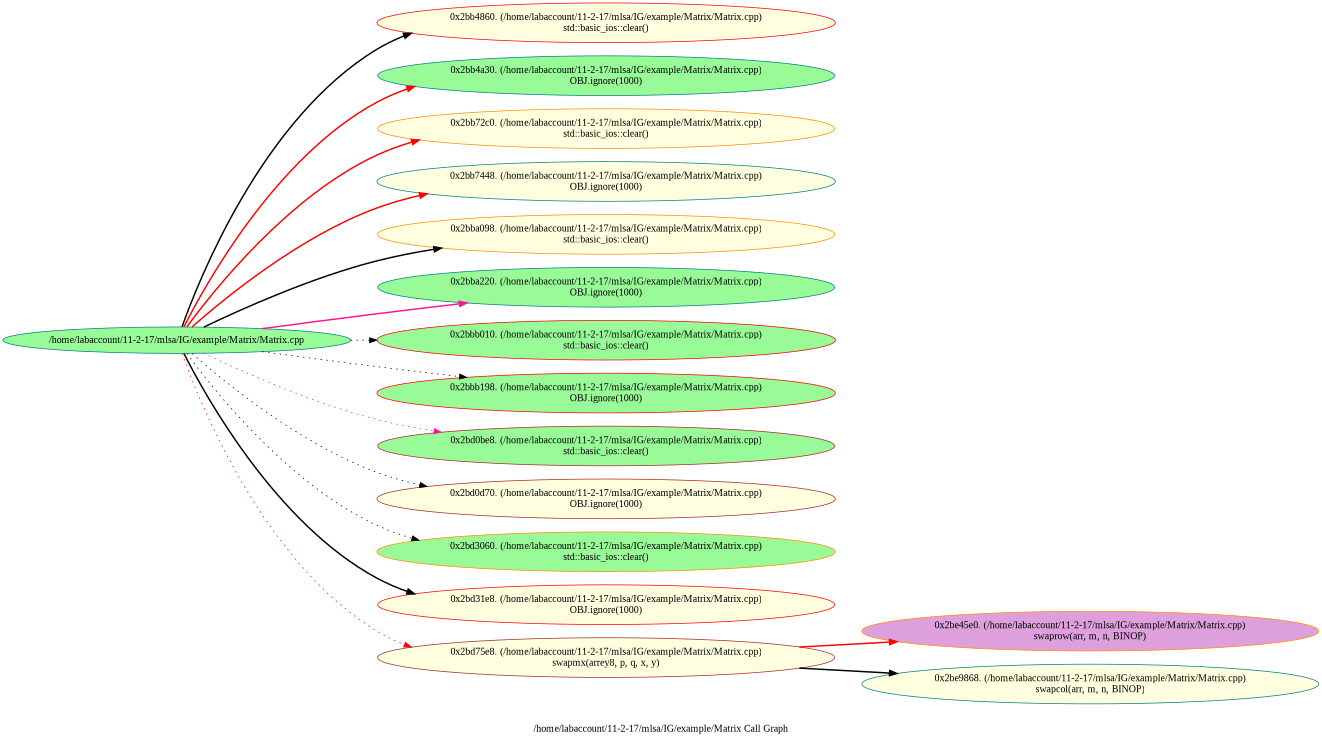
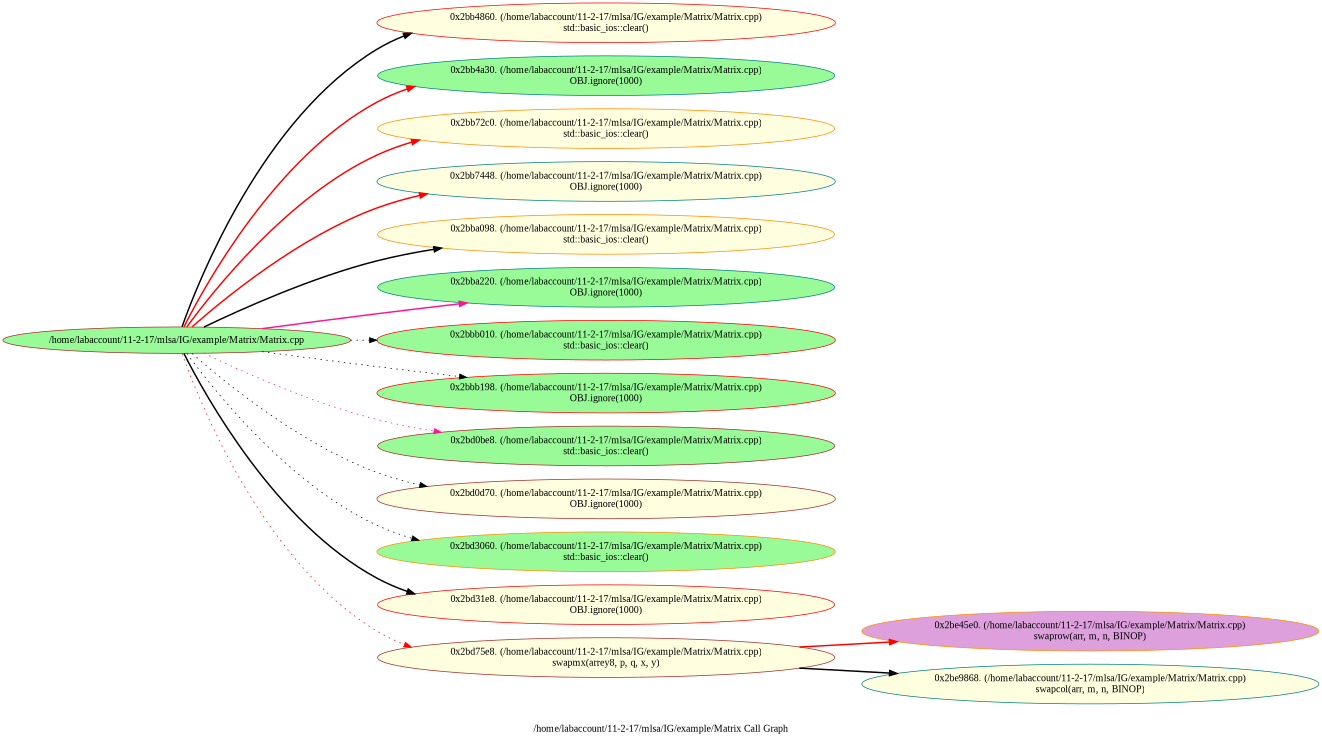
node "/home/labaccount/11-2-17/mlsa/IG/example/Matrix/Matrix.cpp": color teal -> brown
